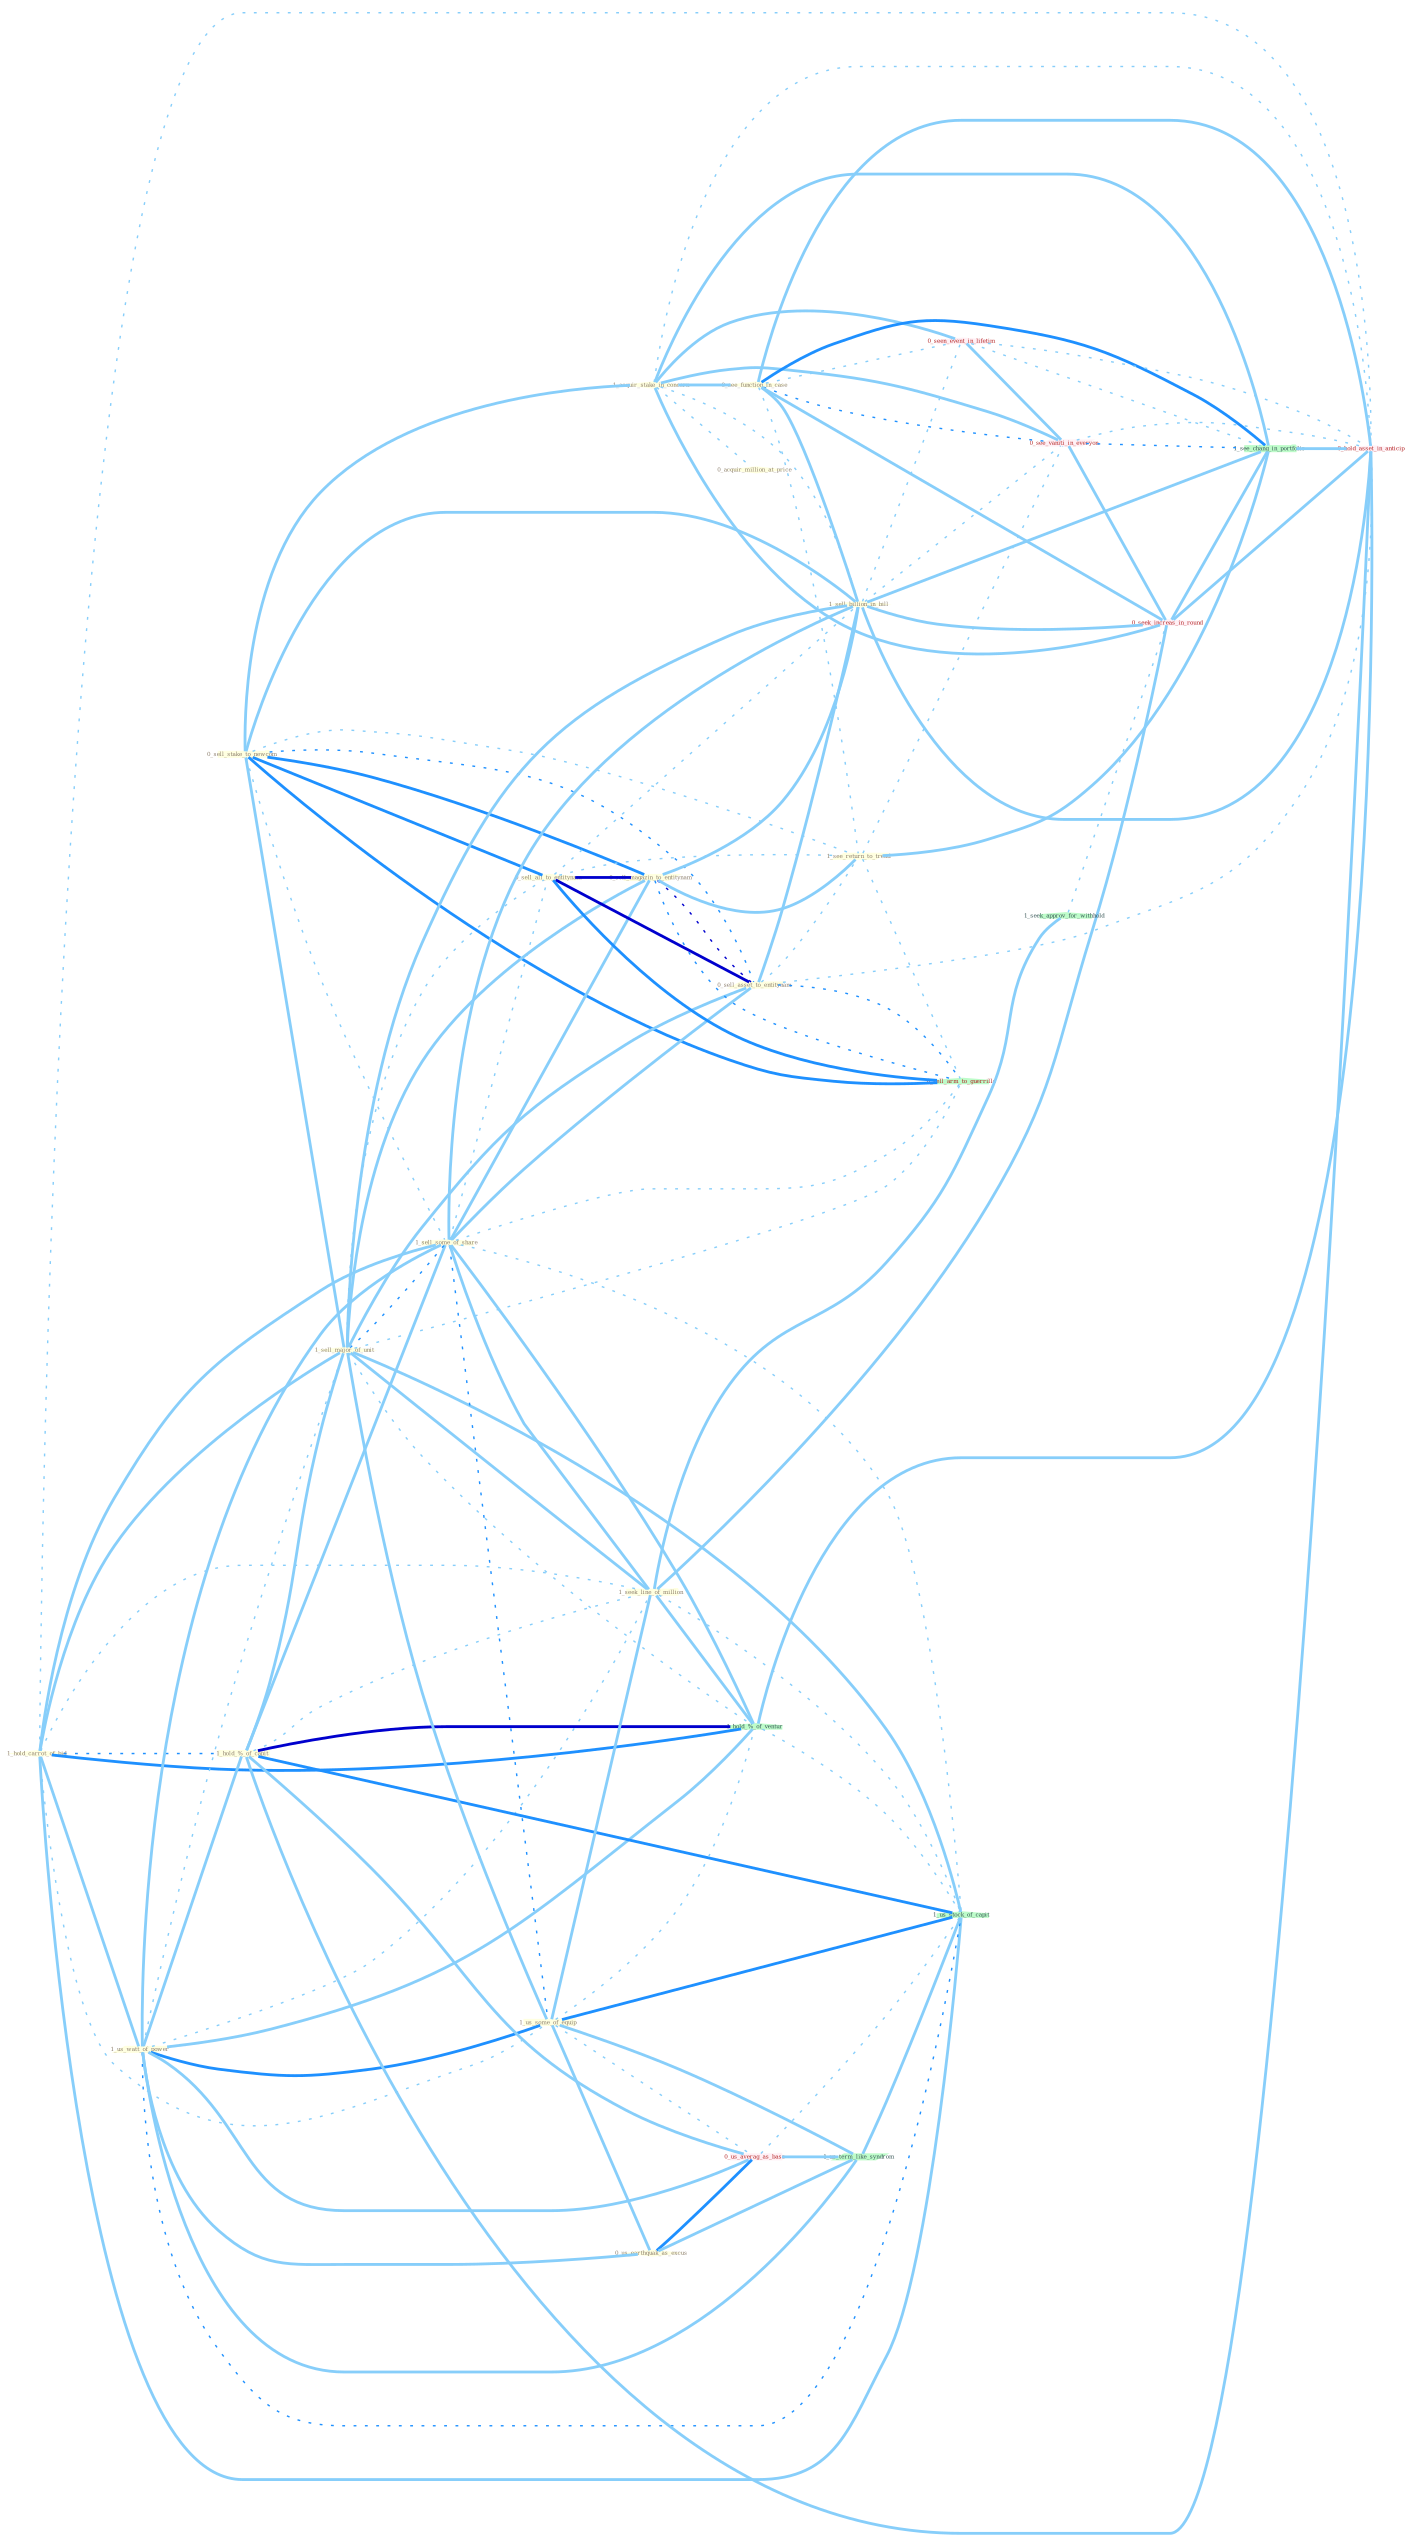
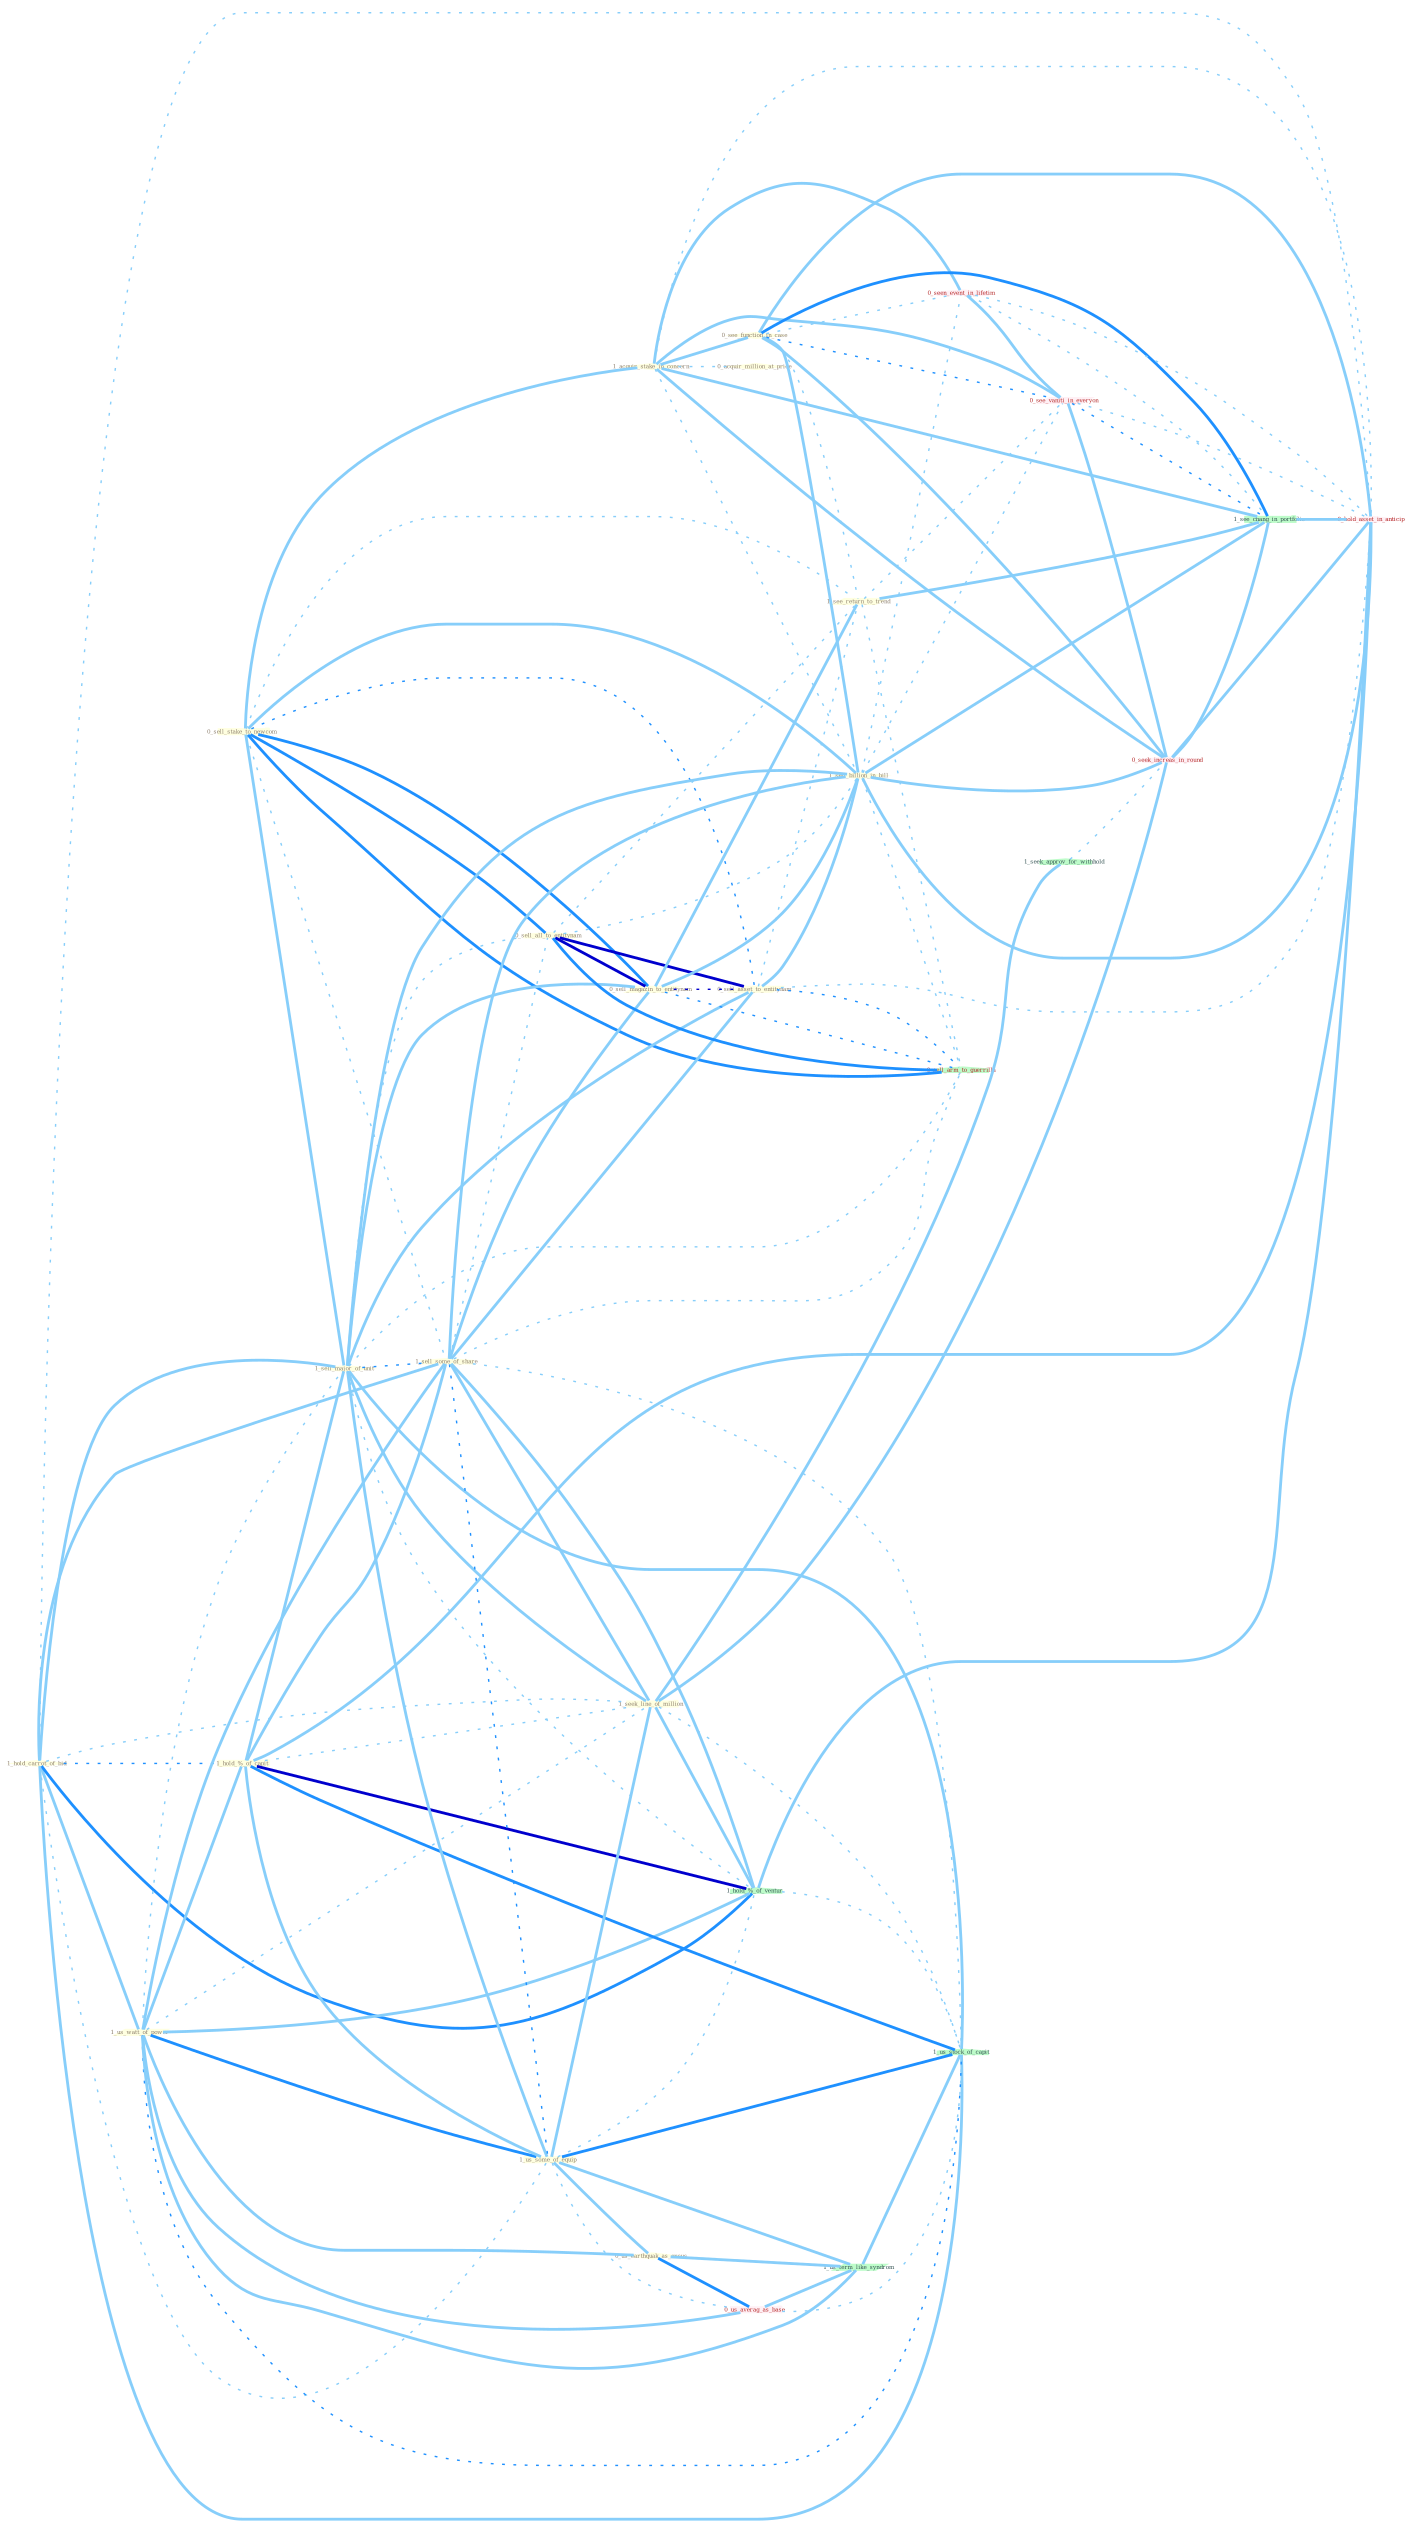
edge "1_sell_billion_in_bill" -- "0_sell_arm_to_guerrilla": added
edge "1_hold_%_of_capit" -- "0_us_averag_as_base": now "1_hold_%_of_capit" -- "1_us_some_of_equip"
